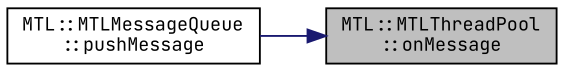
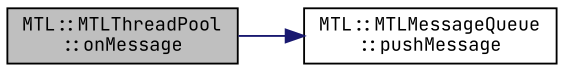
edge "MTL::MTLMessageQueue ::pushMessage" -> "MTL::MTLThreadPool ::onMessage": reversed
